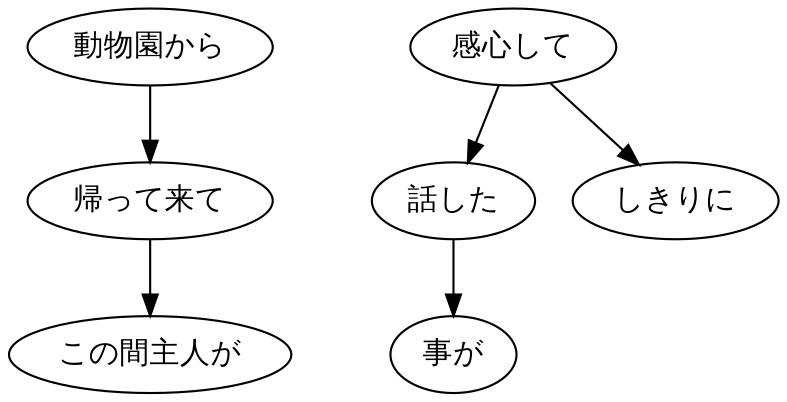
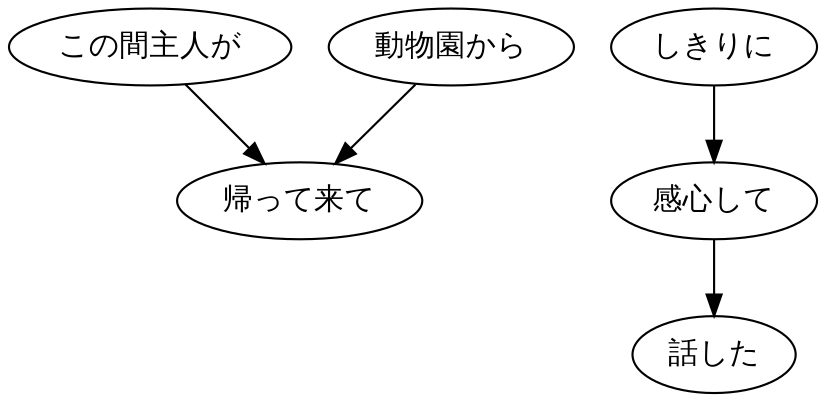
edge "感心して" -> "しきりに": reversed
edge "帰って来て" -> "この間主人が": reversed
node "事が": removed
